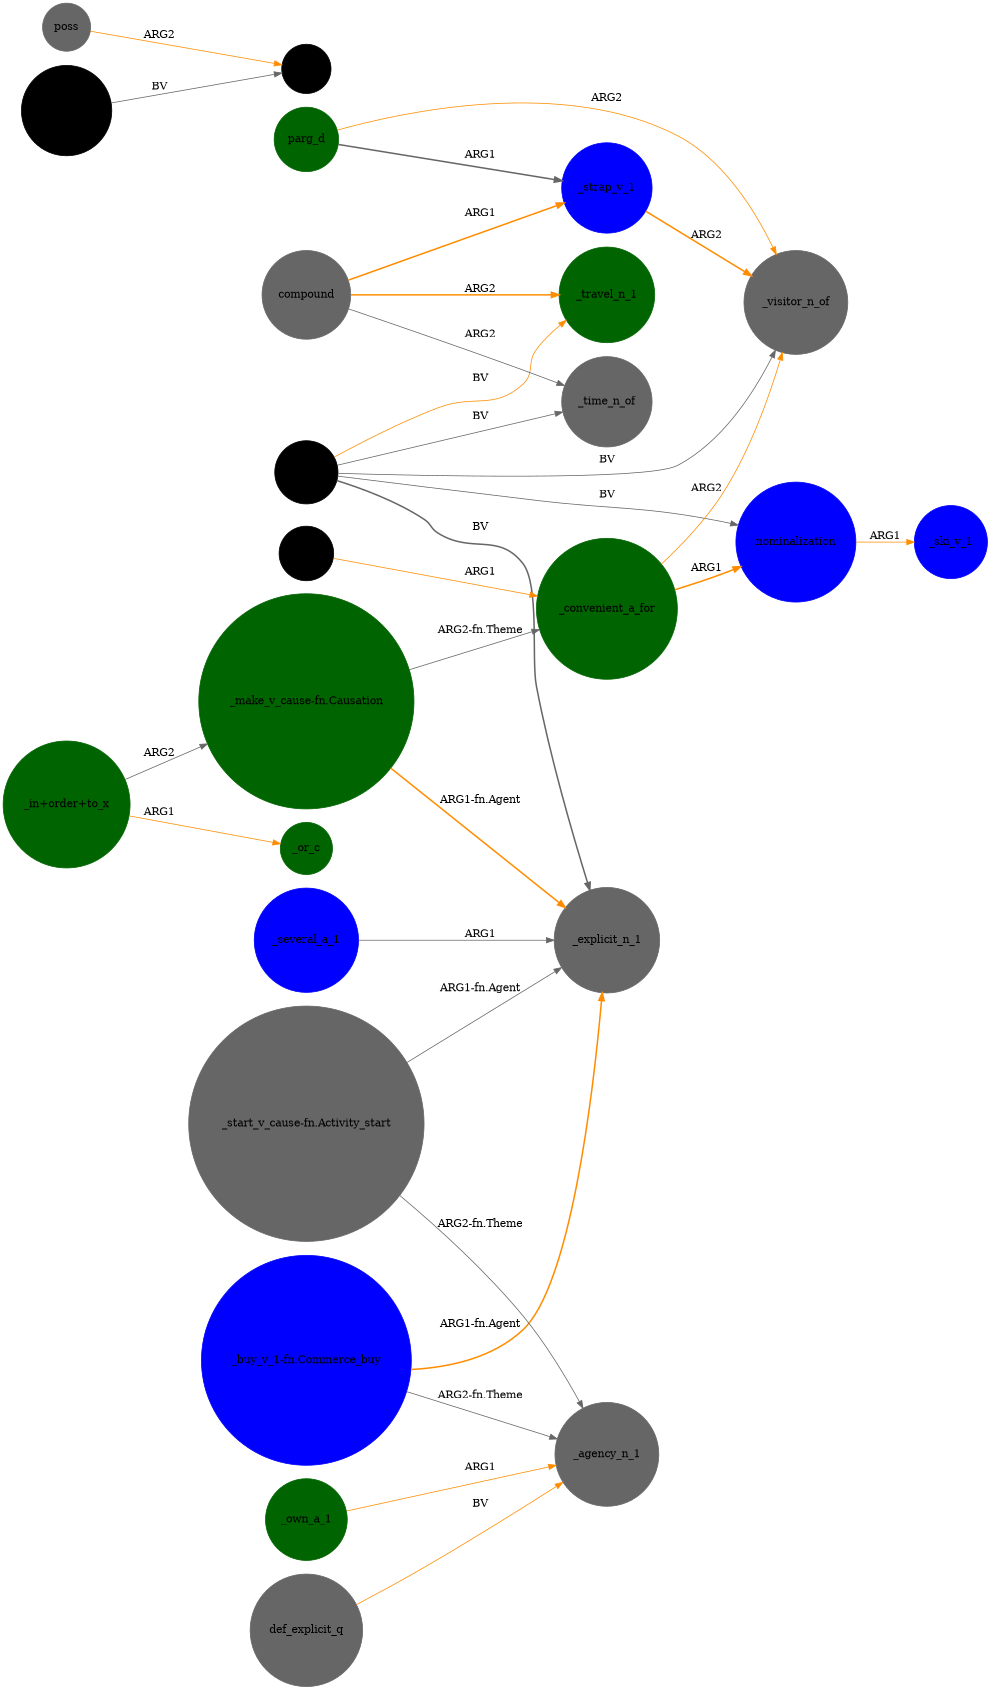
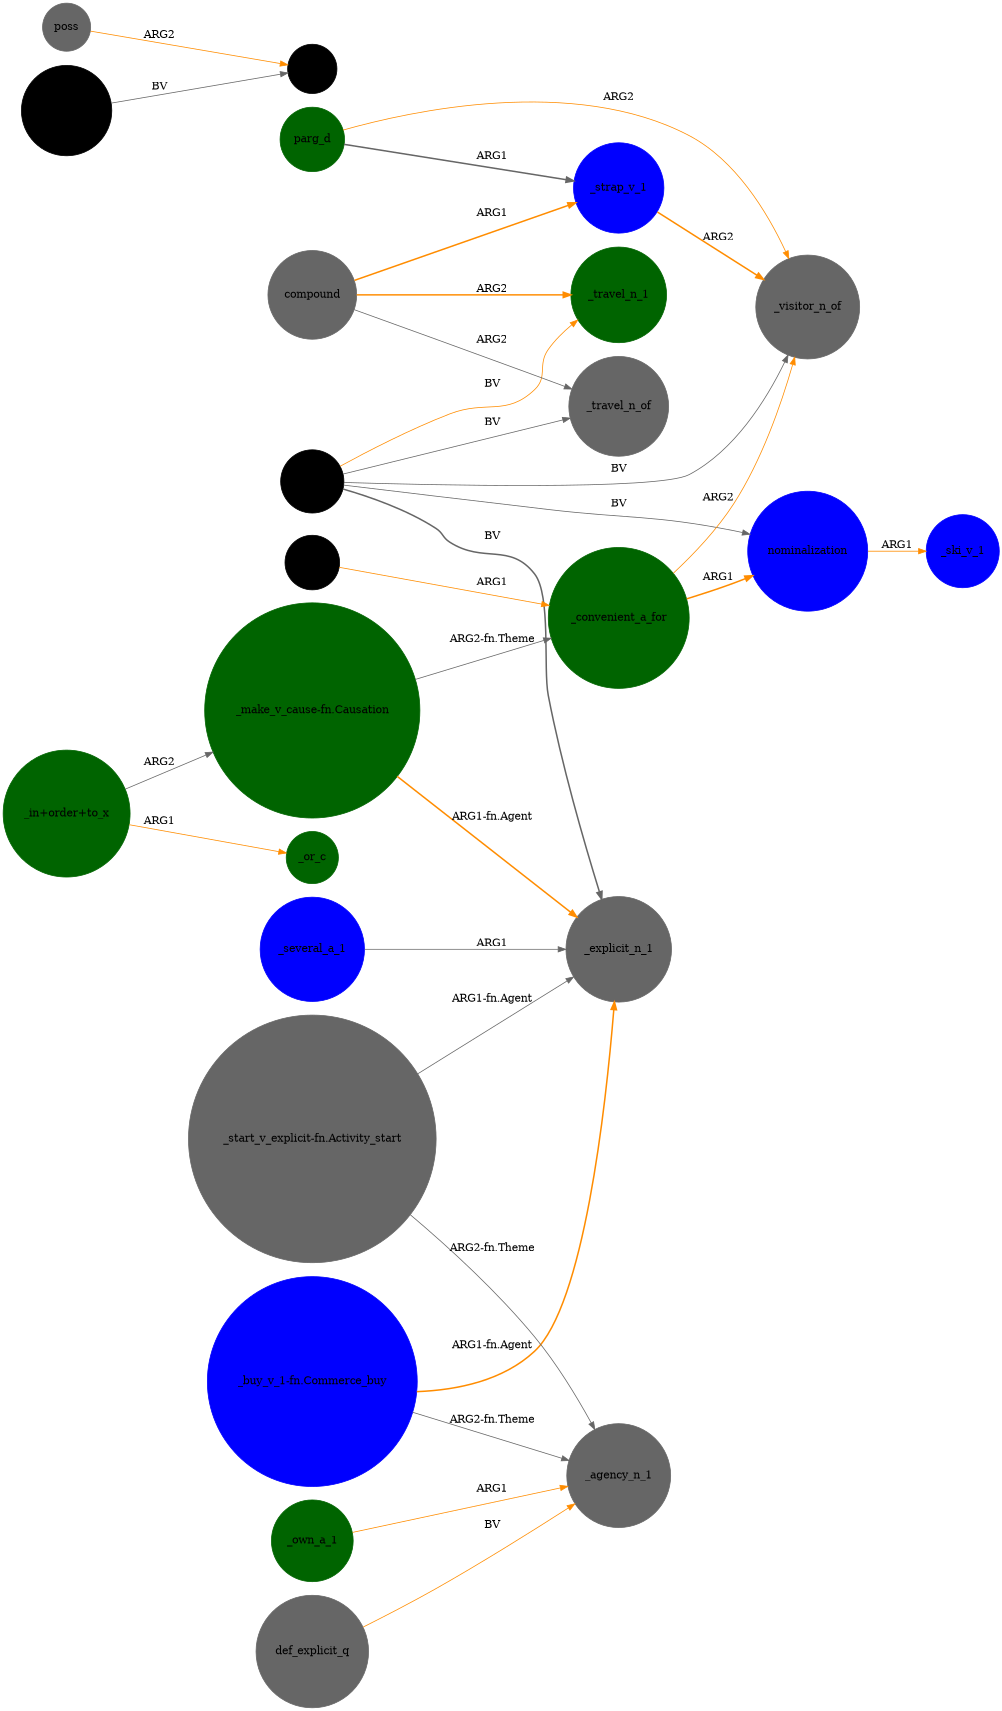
node "_time_n_of": label "_time_n_of" -> "_travel_n_of"
node "_start_v_cause-fn.Activity_start": label "_start_v_cause-fn.Activity_start" -> "_start_v_explicit-fn.Activity_start"
